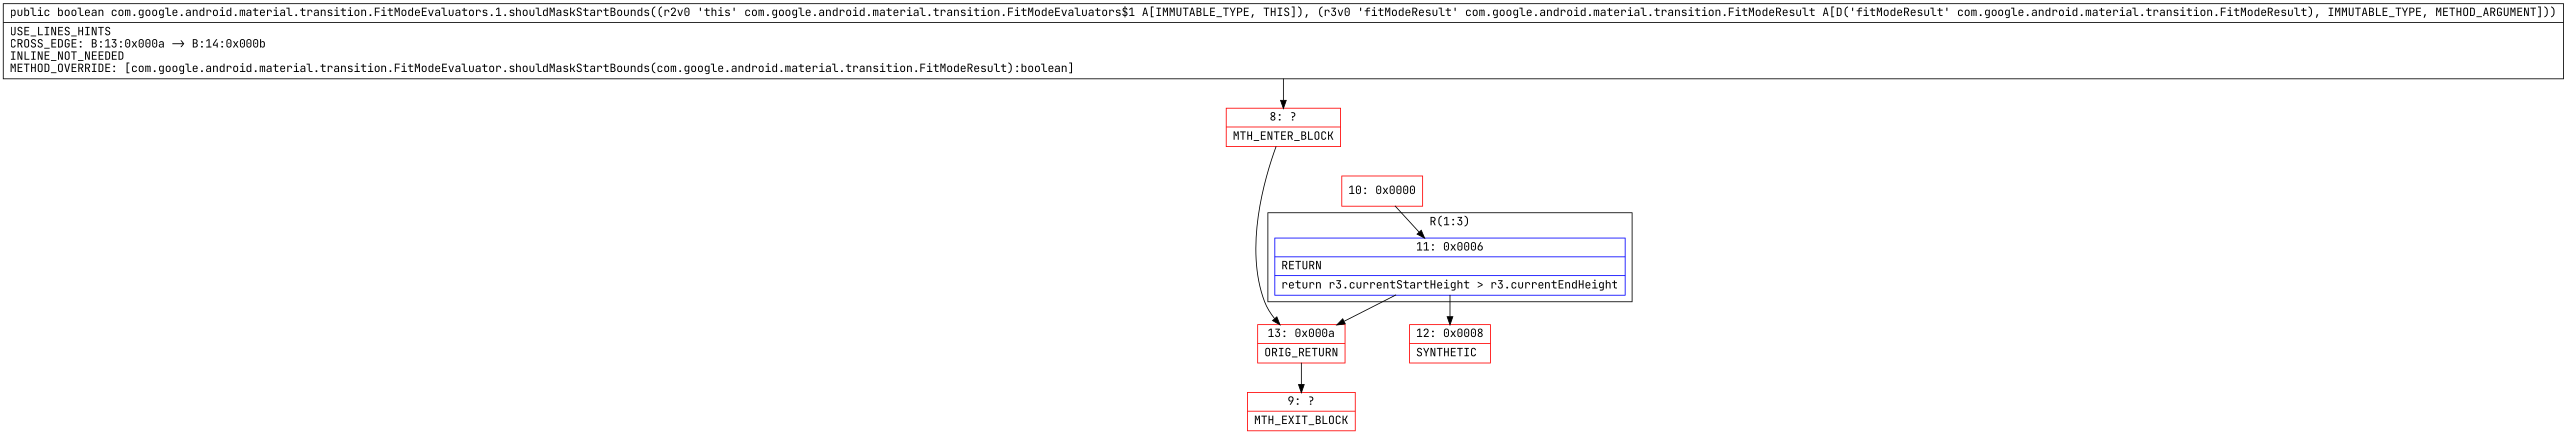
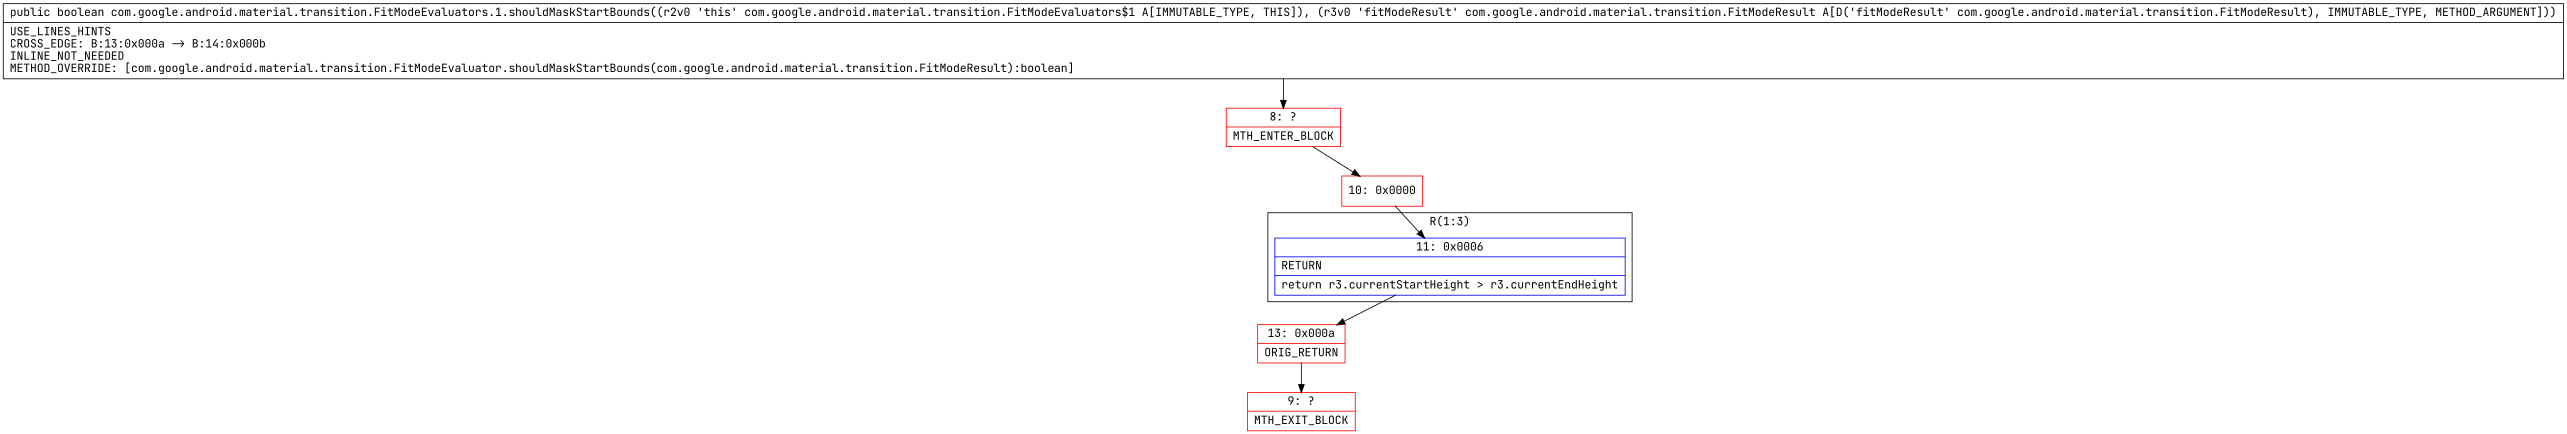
edge "8: ?" -> "13: 0x000a": now "8: ?" -> "10: 0x0000"
node "12: 0x0008": removed
